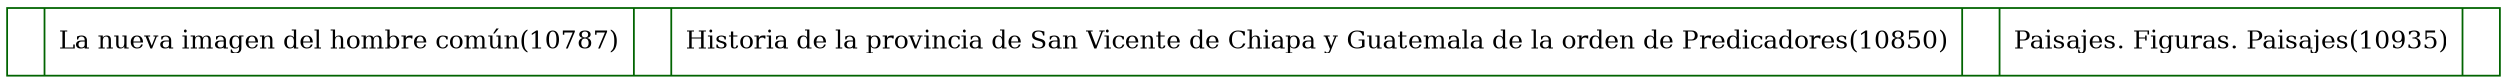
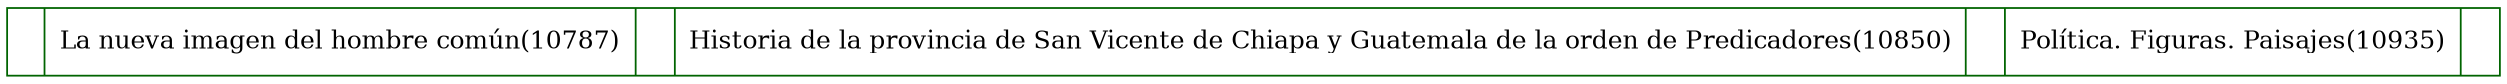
node "La nueva imagen del hombre común(10787)": text "Paisajes. Figuras. Paisajes(10935)" -> "Política. Figuras. Paisajes(10935)"
